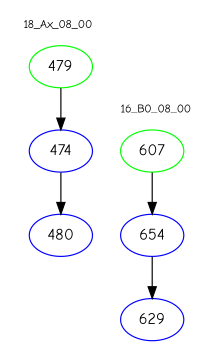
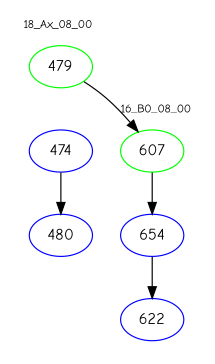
edge "479" -> "474": now "479" -> "607"
node "629": label "629" -> "622"
